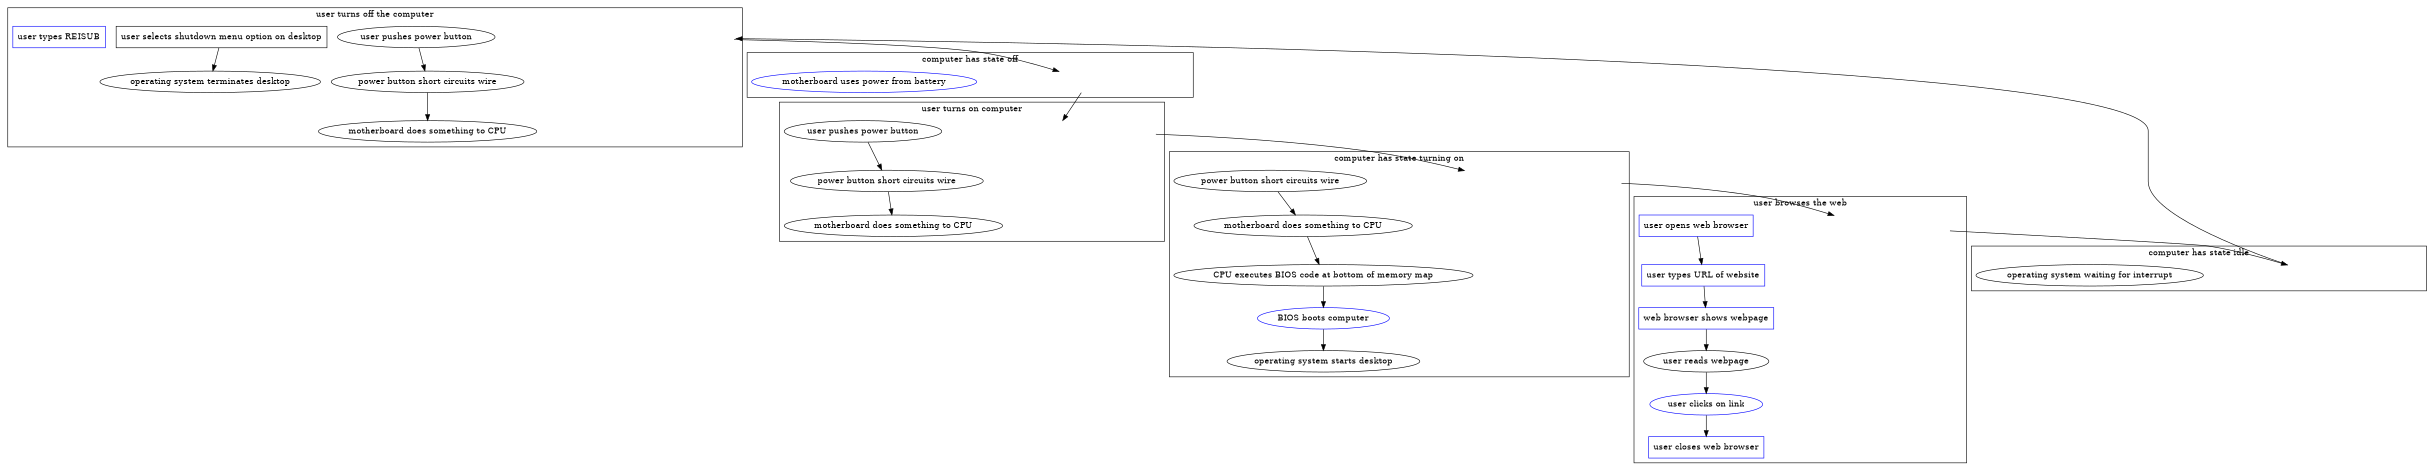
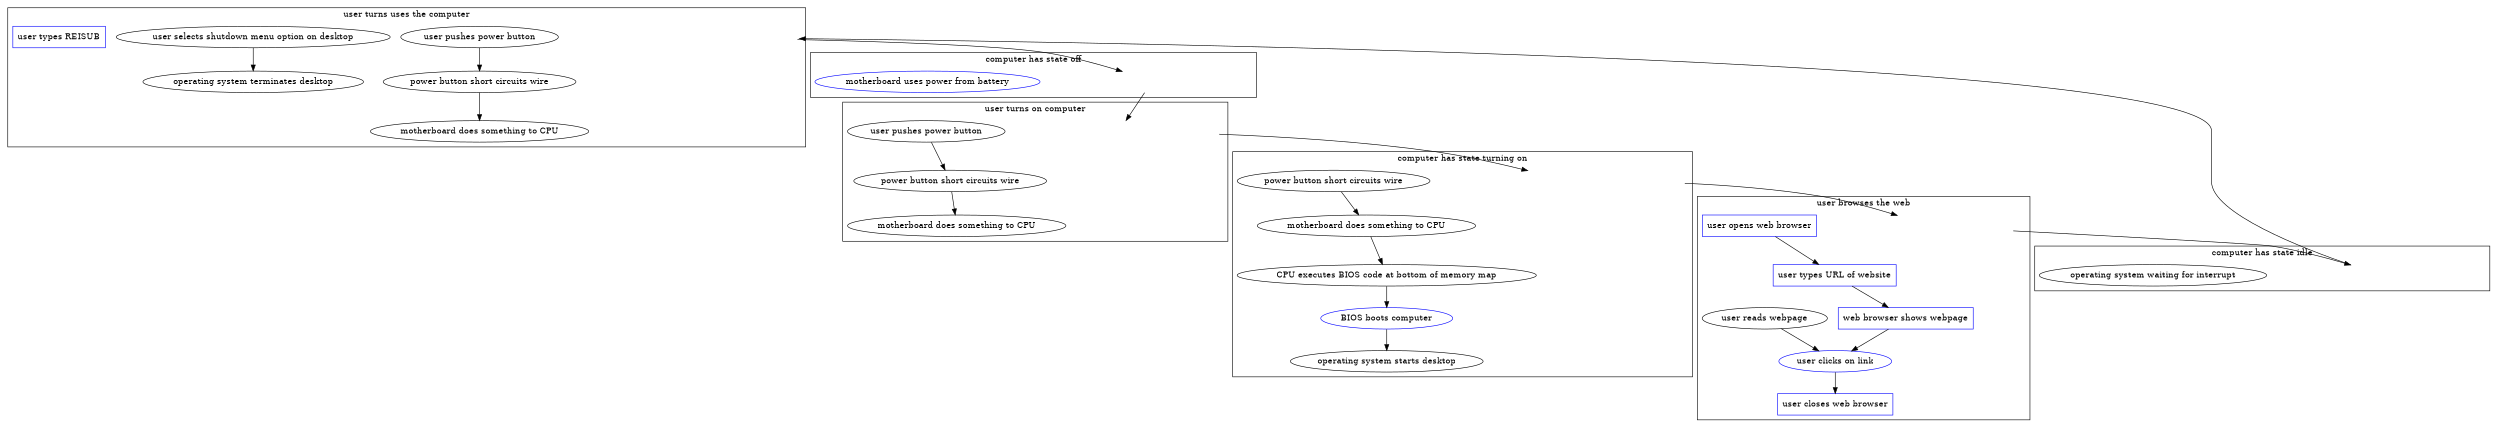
cluster "user turns off the computer": label "user turns off the computer" -> "user turns uses the computer"
node "user selects shutdown menu option on desktop": shape box -> ellipse
edge "web browser shows webpage" -> "user reads webpage": now "web browser shows webpage" -> "user clicks on link"
